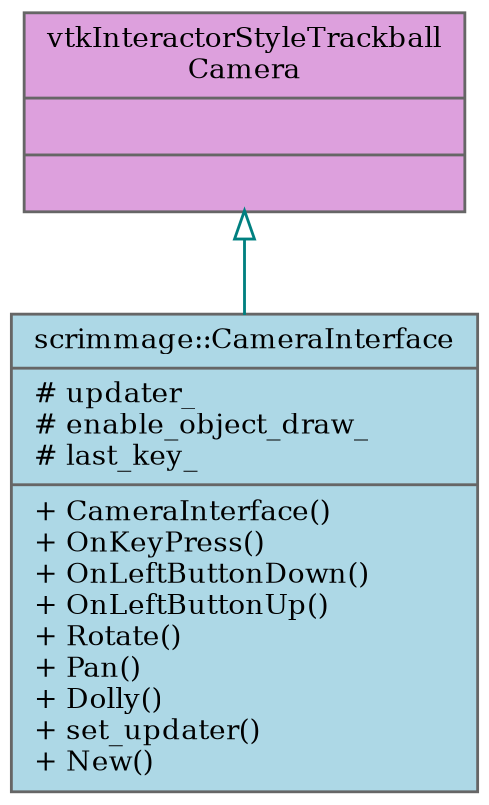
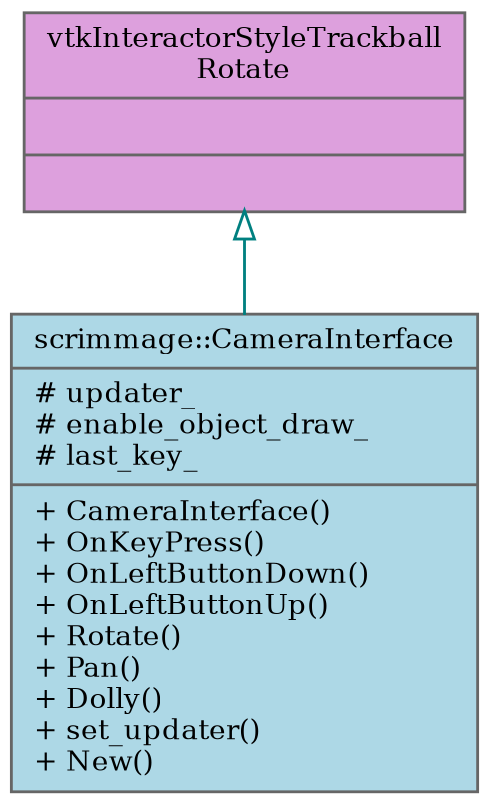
node "vtkInteractorStyleTrackball": text "Camera" -> "Rotate"
